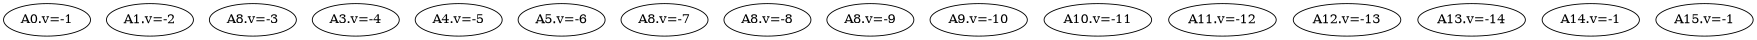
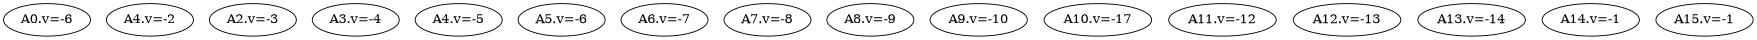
node "A0.v=-1": label "A0.v=-1" -> "A0.v=-6"
node "A1.v=-2": label "A1.v=-2" -> "A4.v=-2"
node "A8.v=-3": label "A8.v=-3" -> "A2.v=-3"
node "A8.v=-7": label "A8.v=-7" -> "A6.v=-7"
node "A8.v=-8": label "A8.v=-8" -> "A7.v=-8"
node "A10.v=-11": label "A10.v=-11" -> "A10.v=-17"
